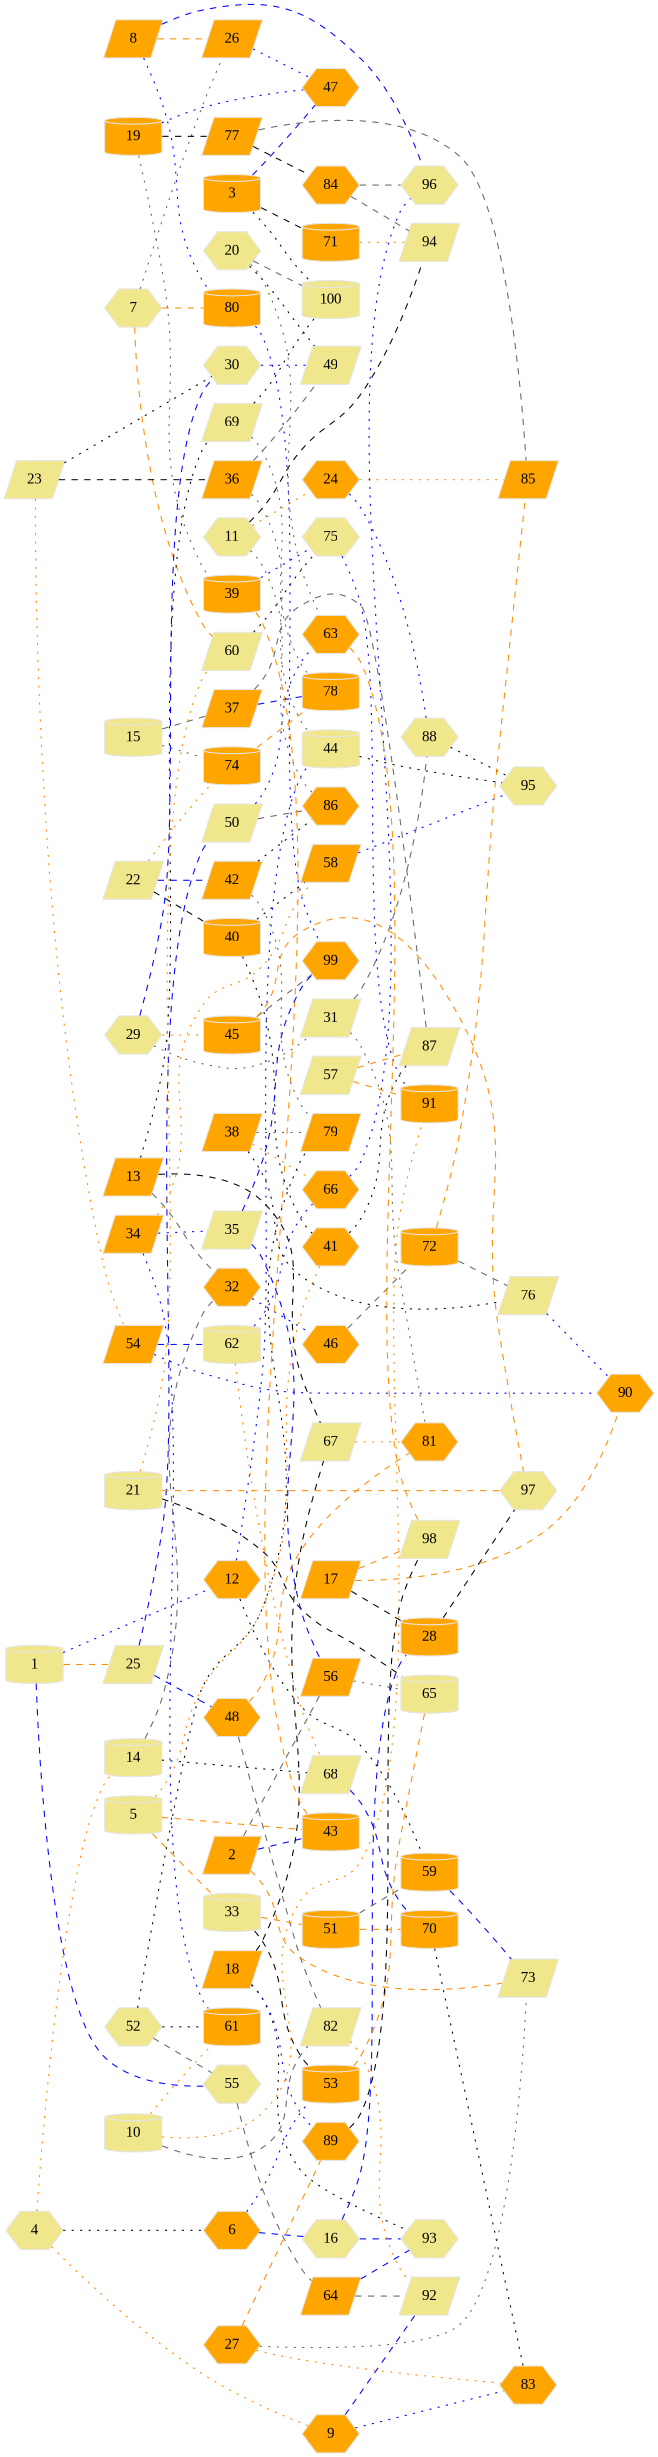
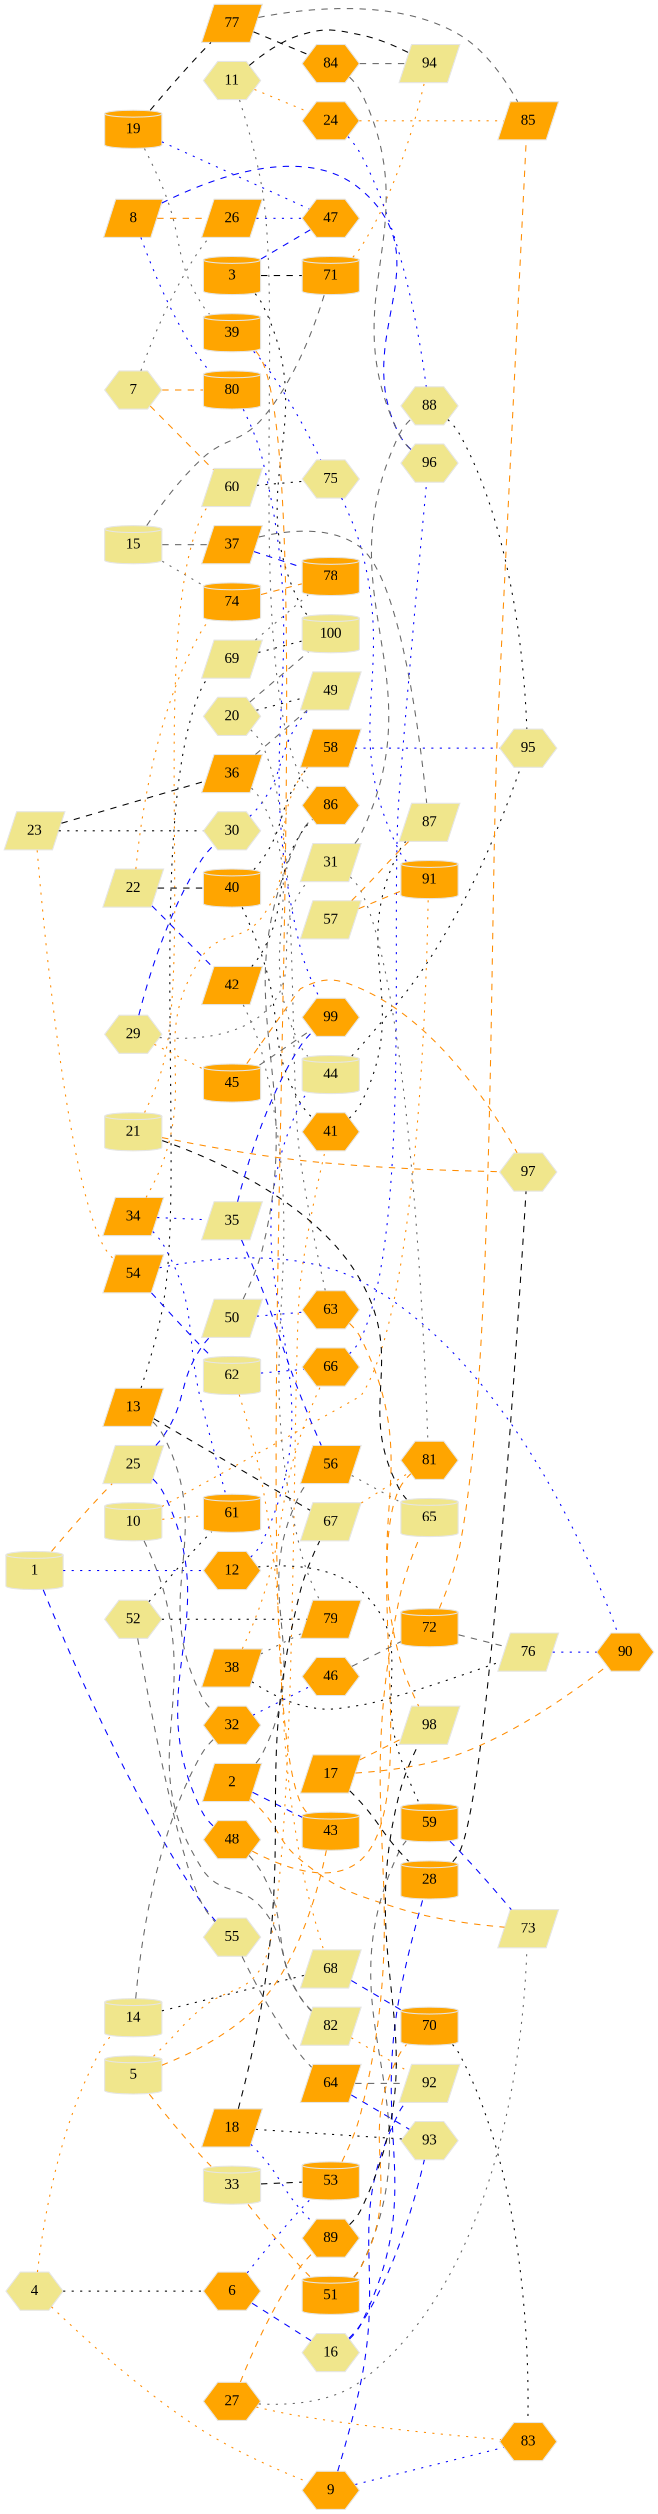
edge "71" -- "15": added
